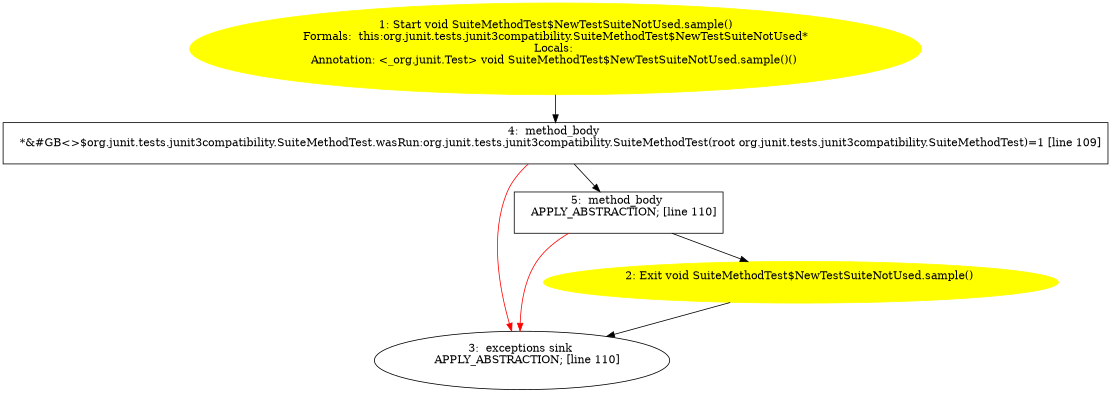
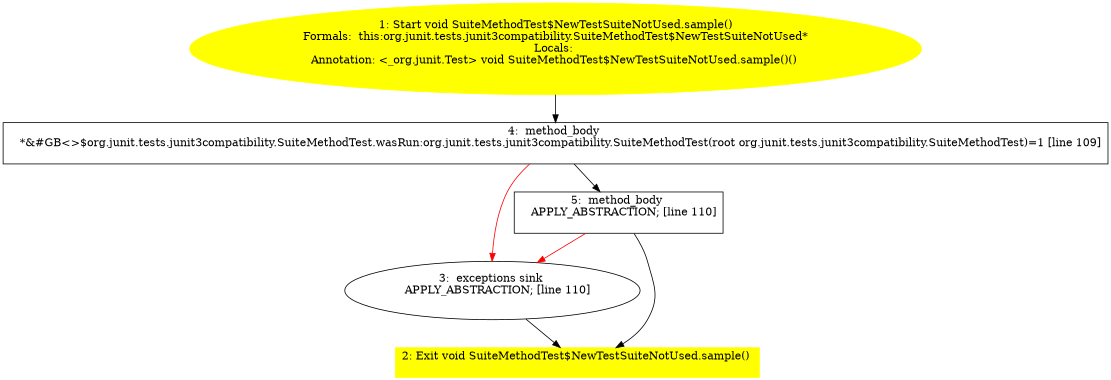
node "2: Exit void SuiteMethodTest$NewTestSuiteNotUsed.sample()": shape ellipse -> box
edge "2: Exit void SuiteMethodTest$NewTestSuiteNotUsed.sample()" -> "3:  exceptions sink APPLY_ABSTRACTION; [line 110]": reversed
